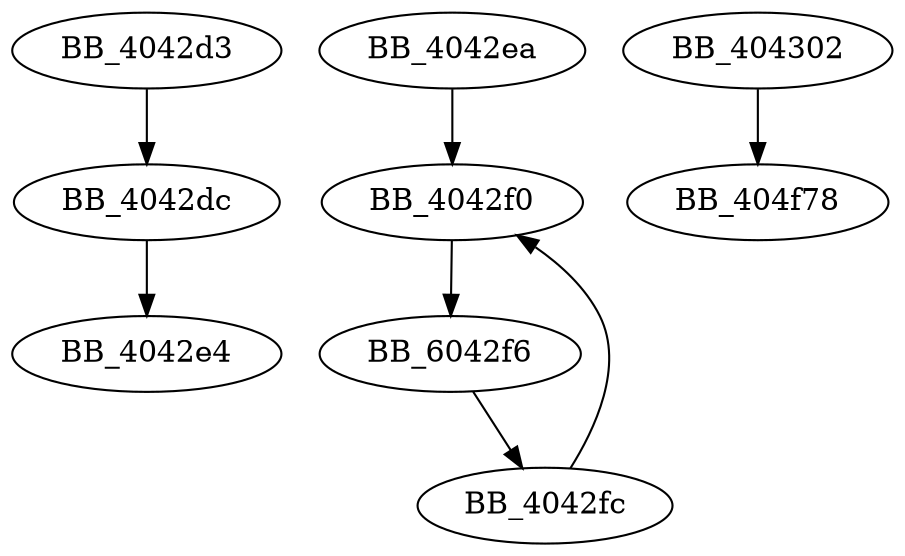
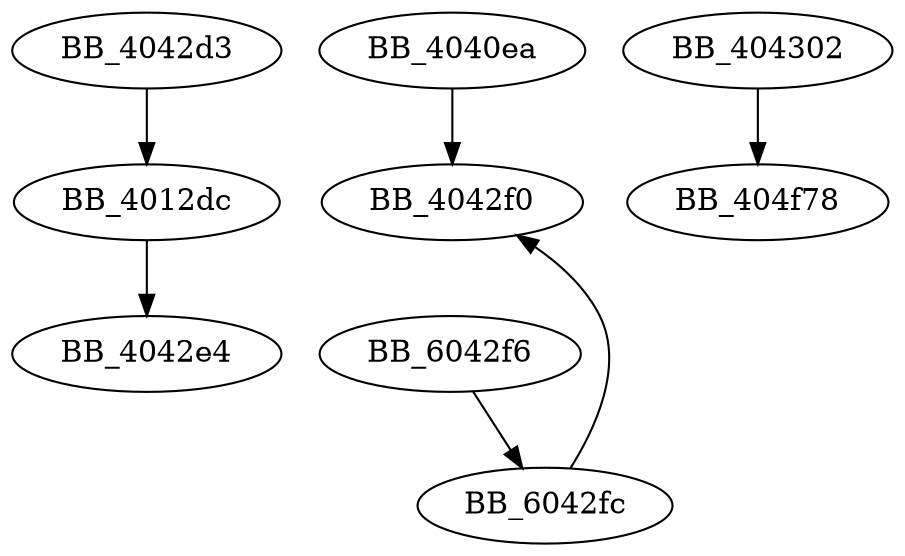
node "BB_4042ea": label "BB_4042ea" -> "BB_4040ea"
node "BB_4042dc": label "BB_4042dc" -> "BB_4012dc"
edge "BB_4042f0" -> "BB_6042f6": removed
node "BB_4042fc": label "BB_4042fc" -> "BB_6042fc"
